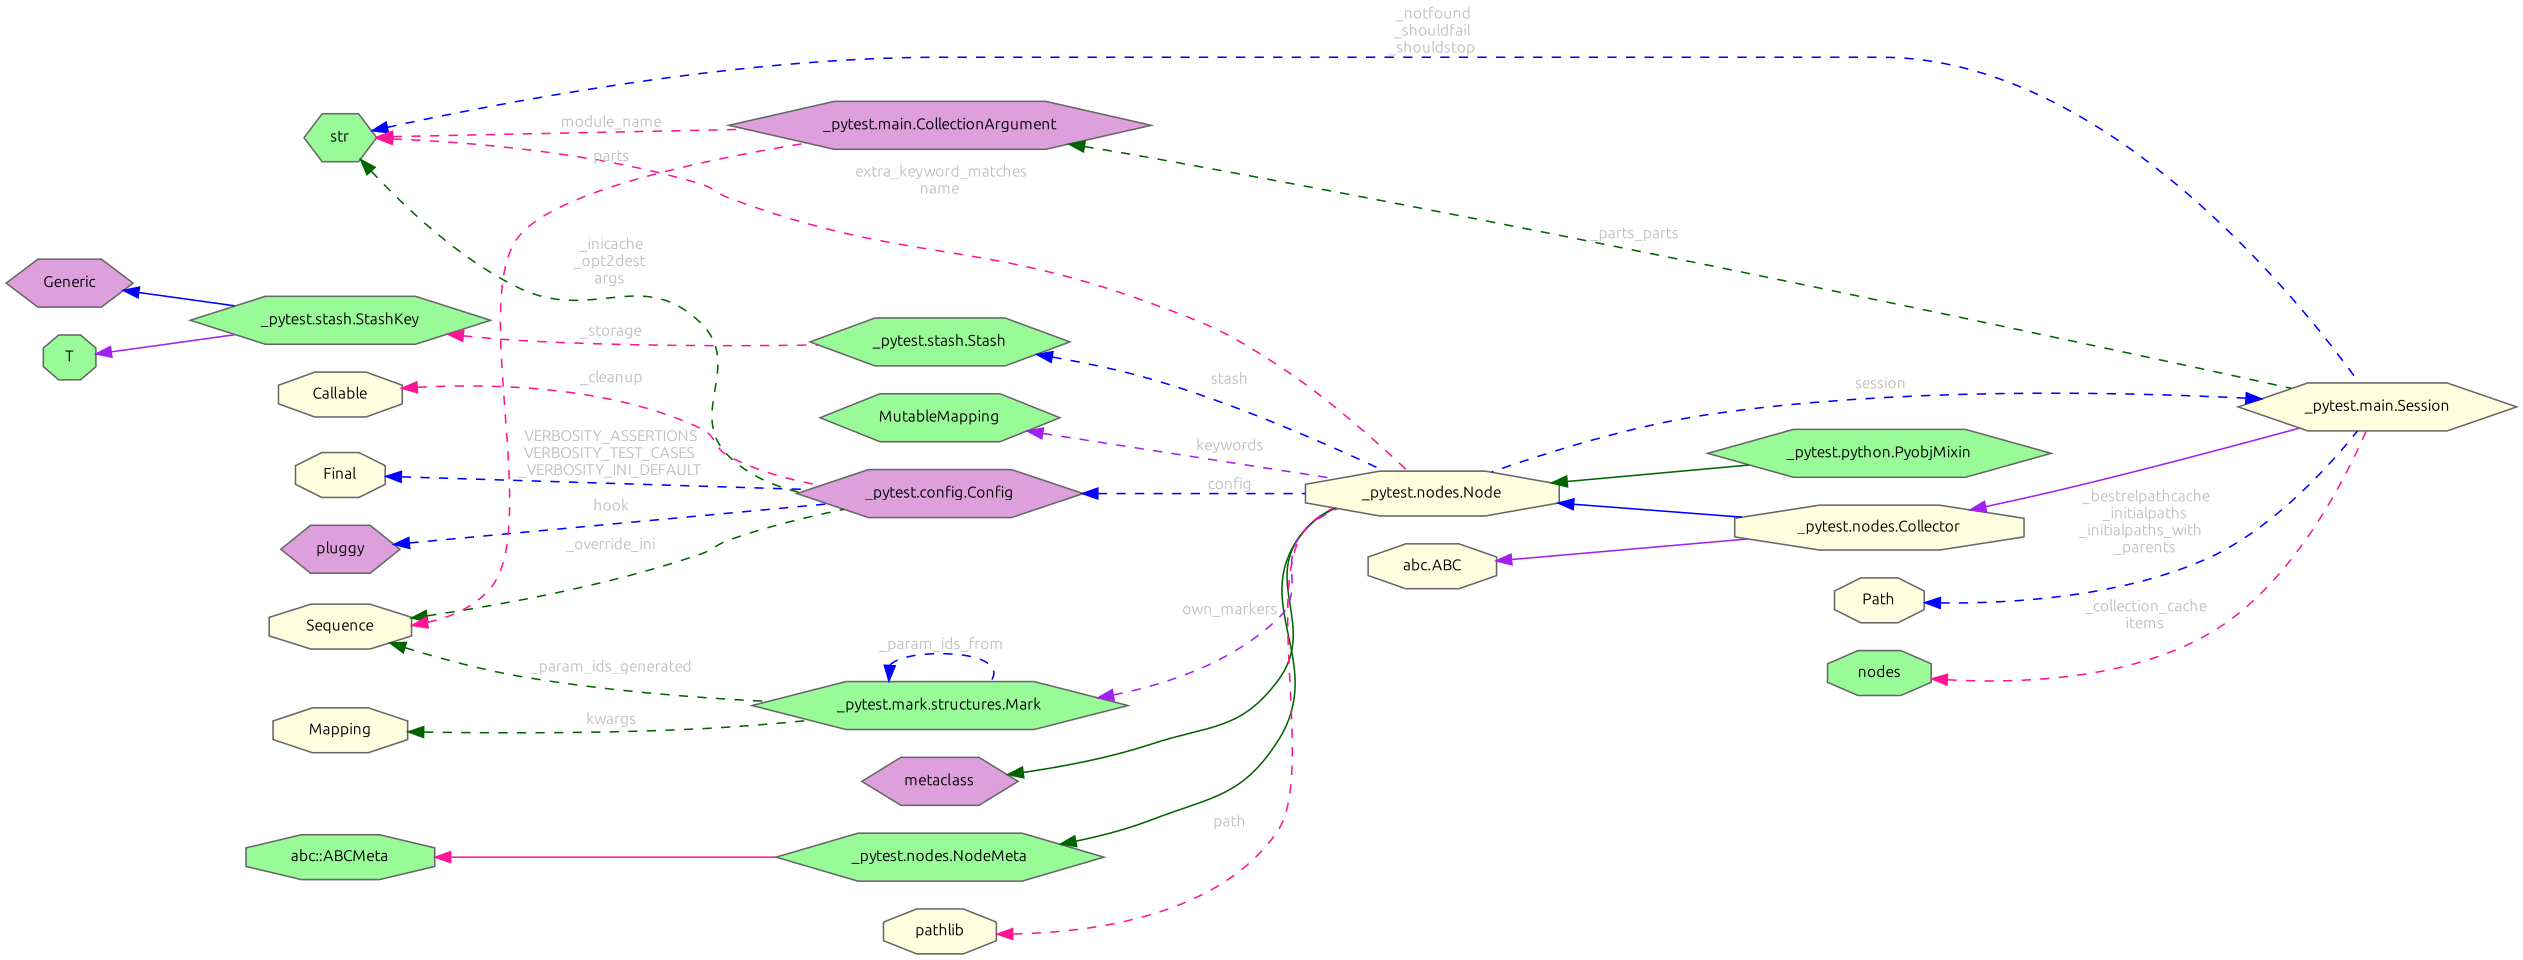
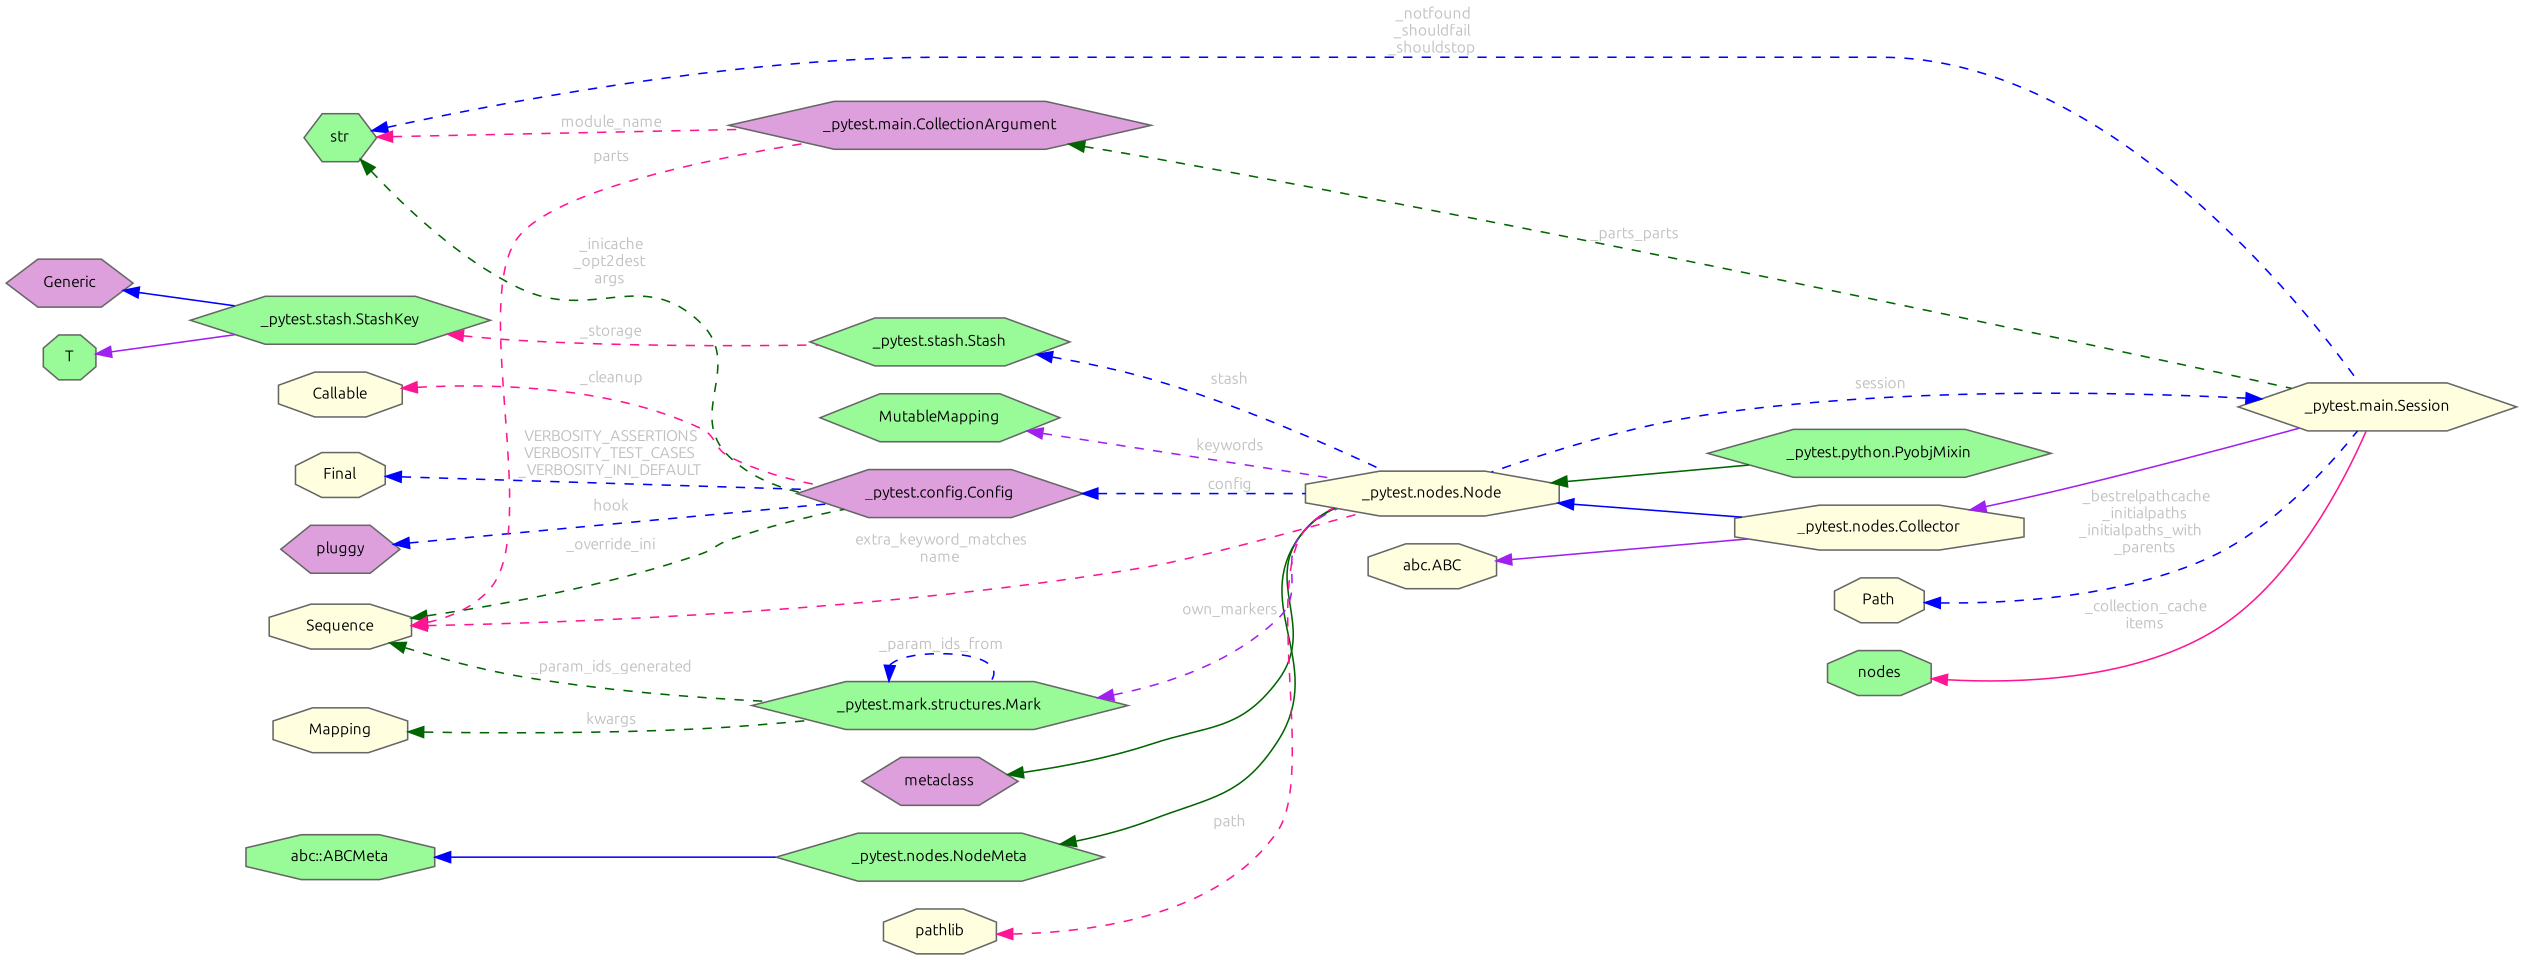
edge "_pytest.nodes.Node" -> "str": now "_pytest.nodes.Node" -> "Sequence"
edge "_pytest.main.Session" -> "nodes": style dashed -> solid
edge "_pytest.nodes.NodeMeta" -> "abc::ABCMeta": color deeppink -> blue
